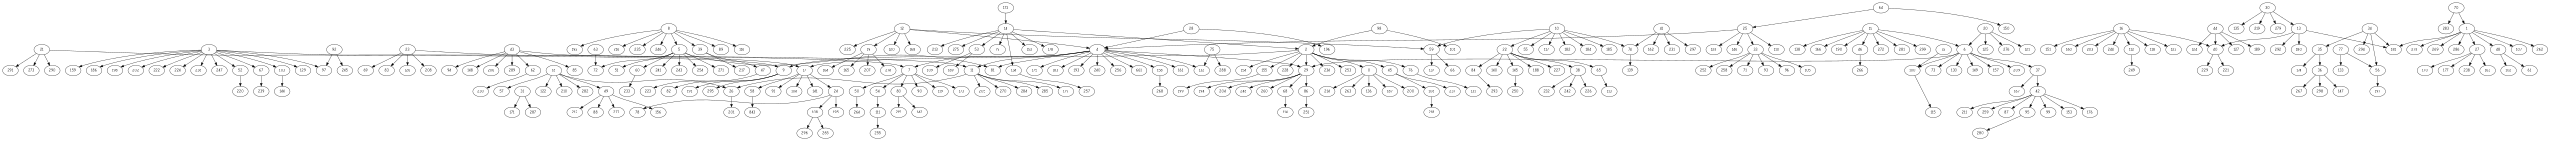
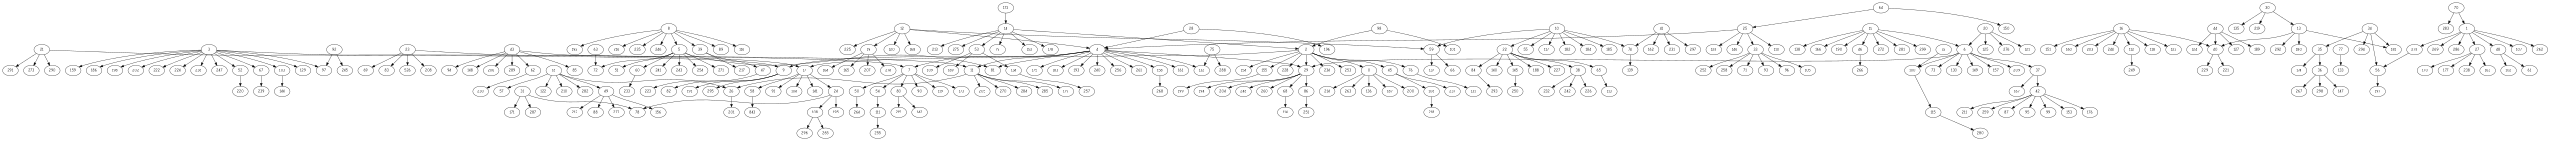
node "279": removed
edge "1" -> "181": removed
edge "14" -> "134": now "53" -> "134"
edge "77" -> "56": now "278" -> "56"
node "126": label "126" -> "526"
node "661": label "661" -> "261"
edge "31" -> "78": added
edge "95" -> "280": now "115" -> "280"
